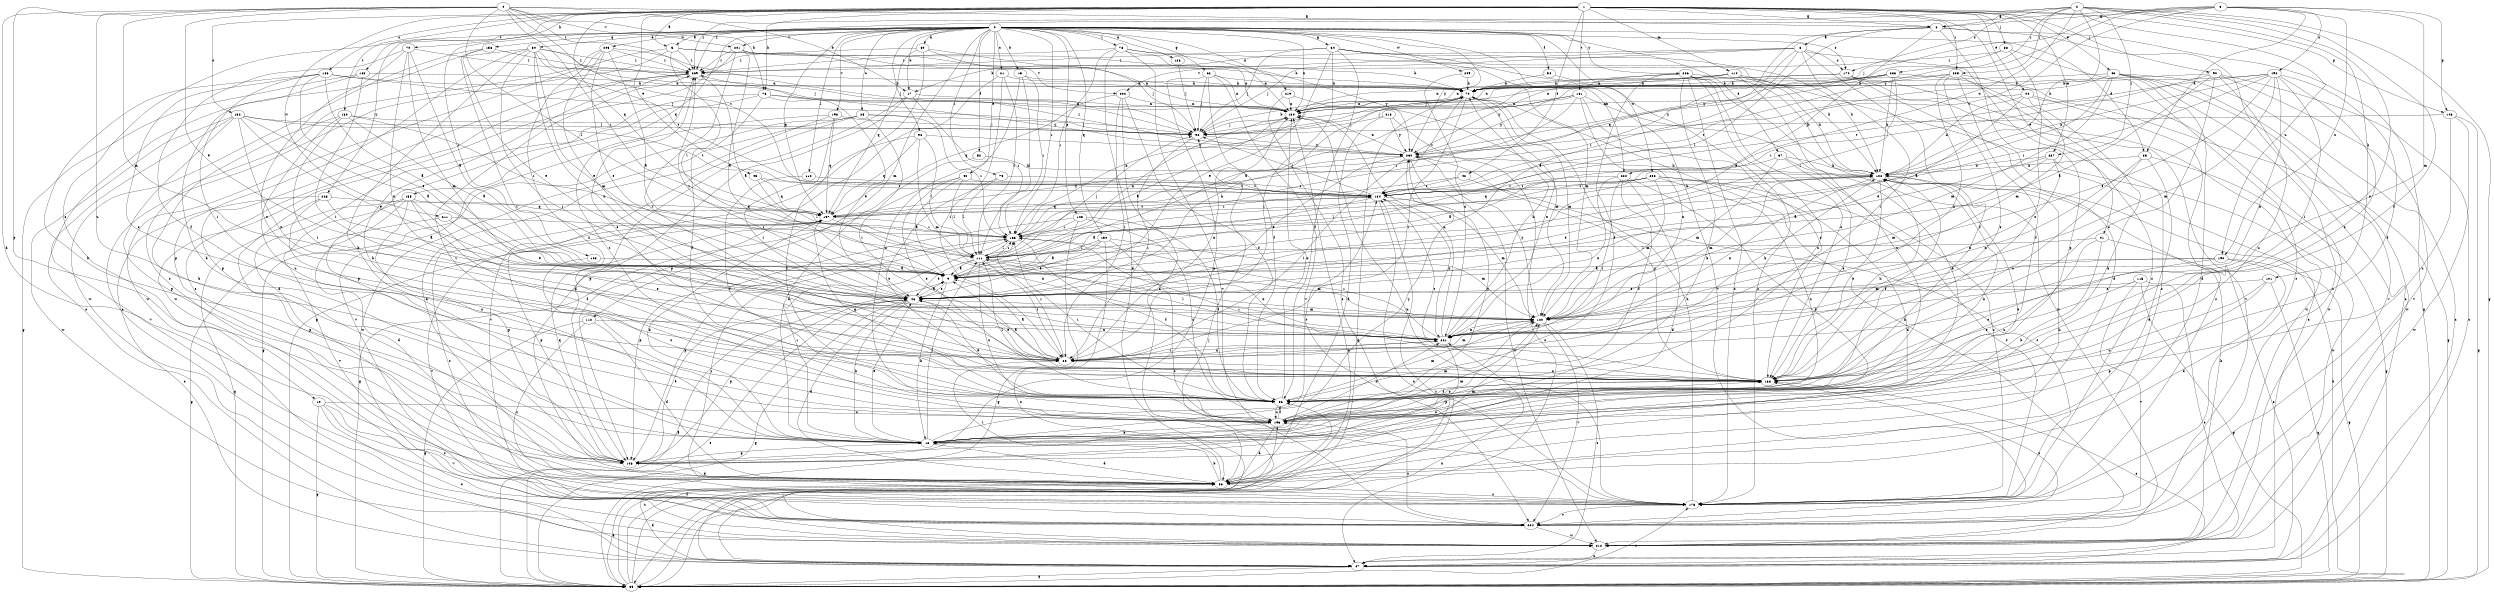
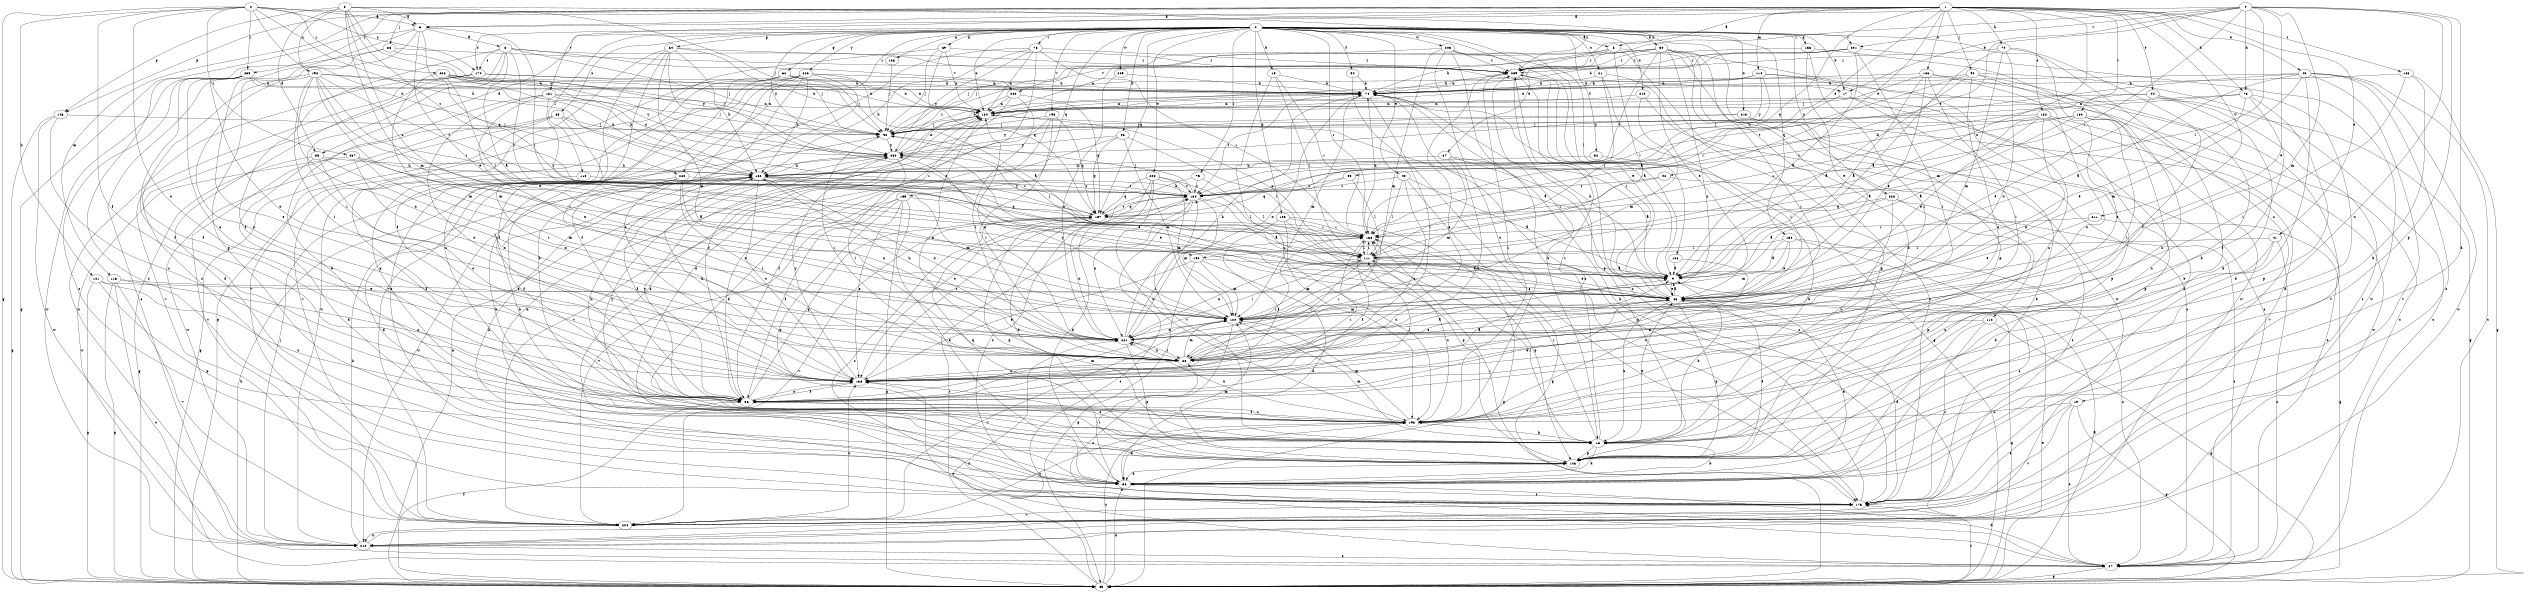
edge "1" -> "237": now "1" -> "115"
edge "0" -> "213": added, label "x"
